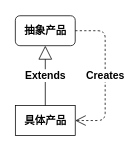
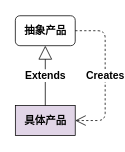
node "具体产品": fillcolor #ffffff -> #e1d5e7
